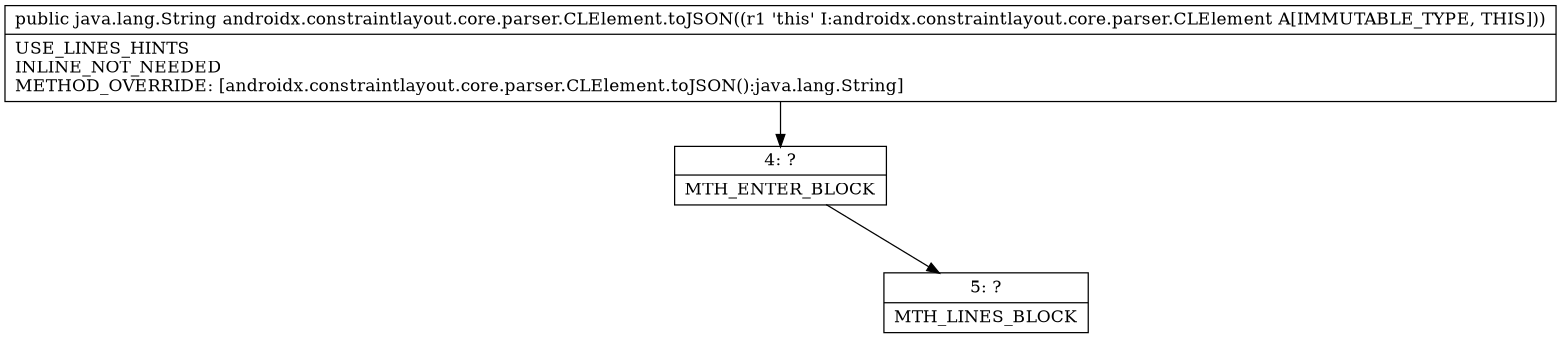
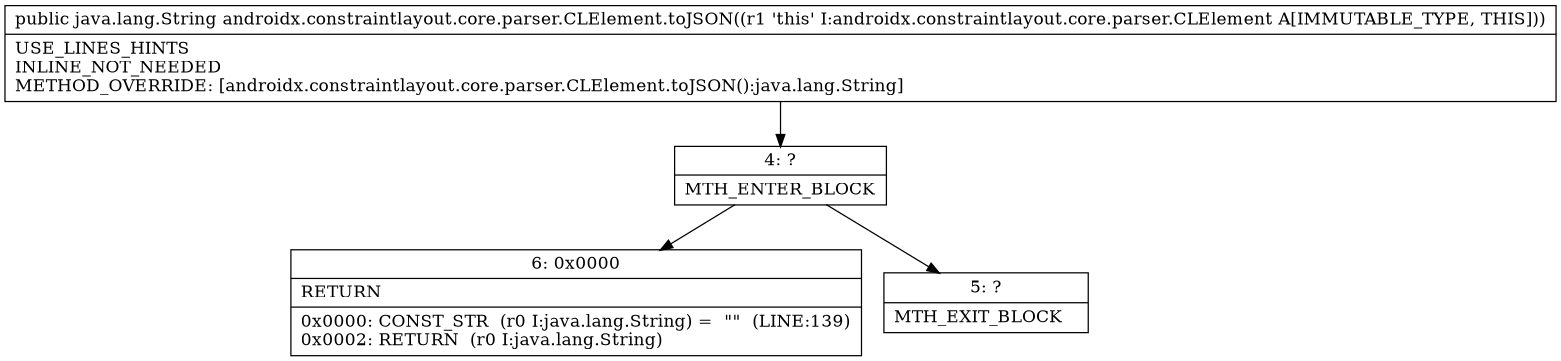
node "6: 0x0000": added
node "5: ?": text "MTH_LINES_BLOCK" -> "MTH_EXIT_BLOCK"
